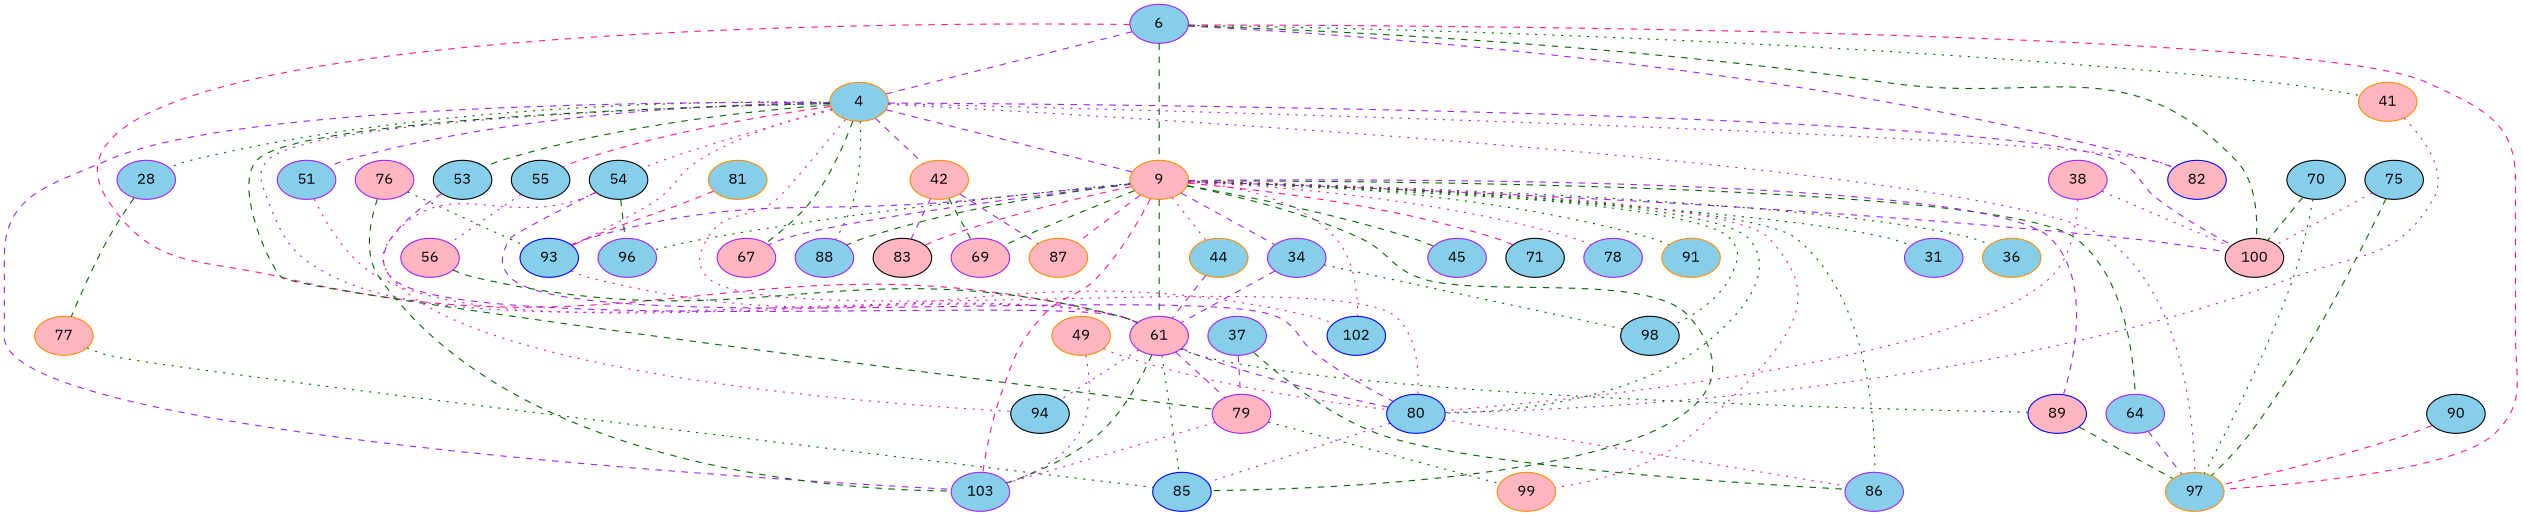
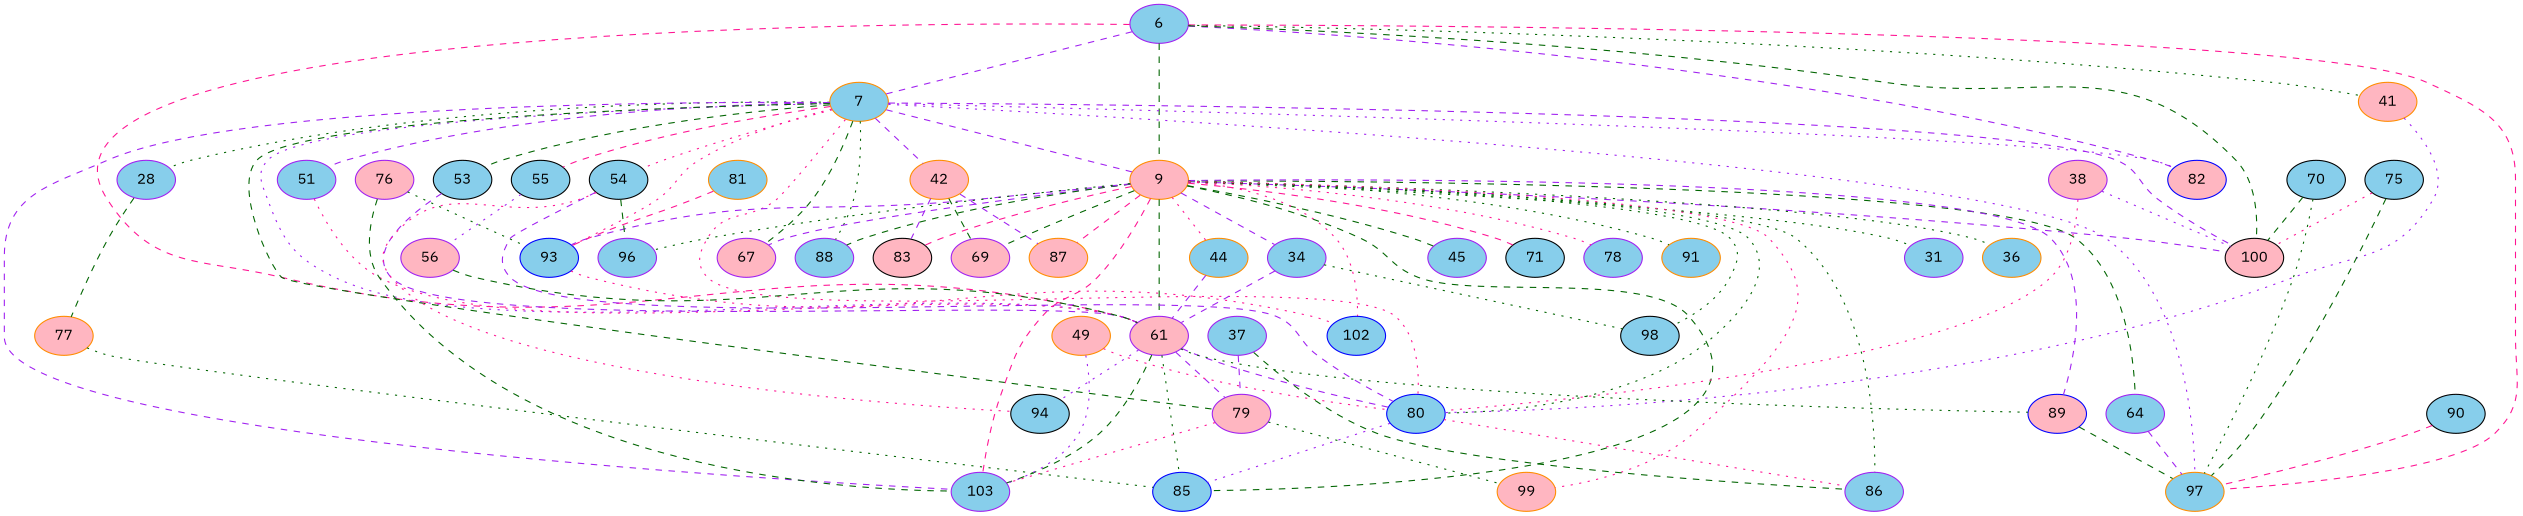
node "4": label "4" -> "7"
